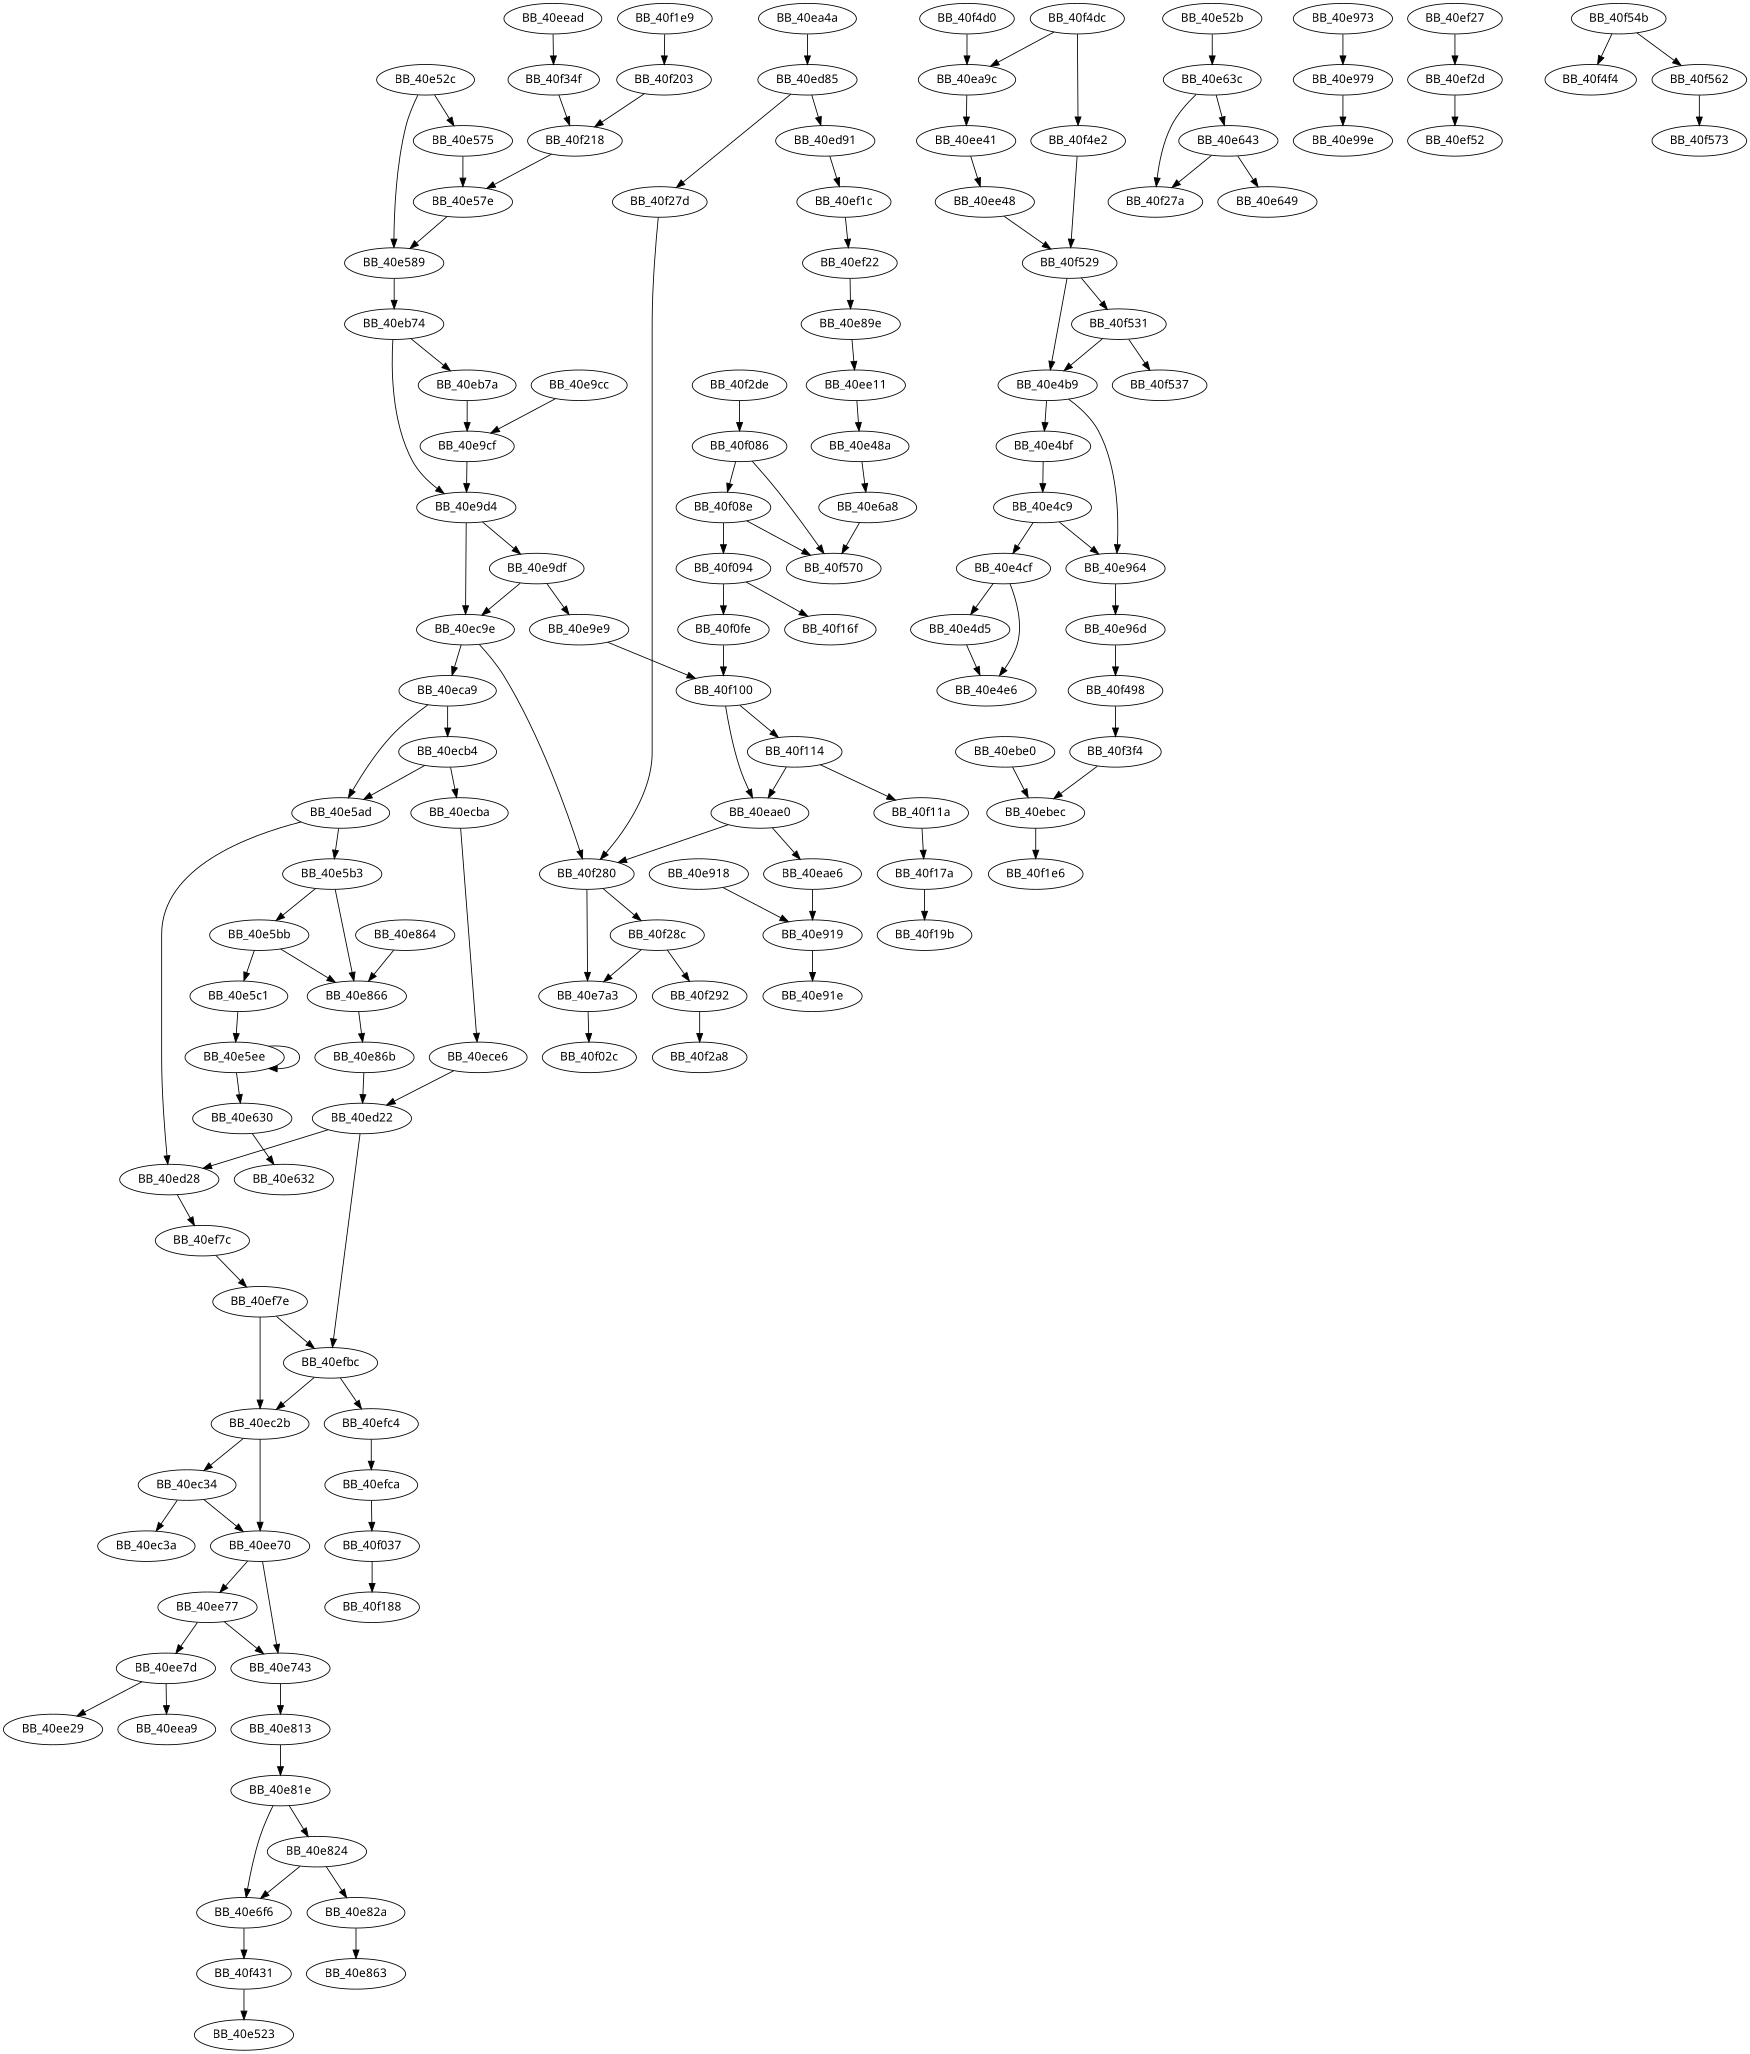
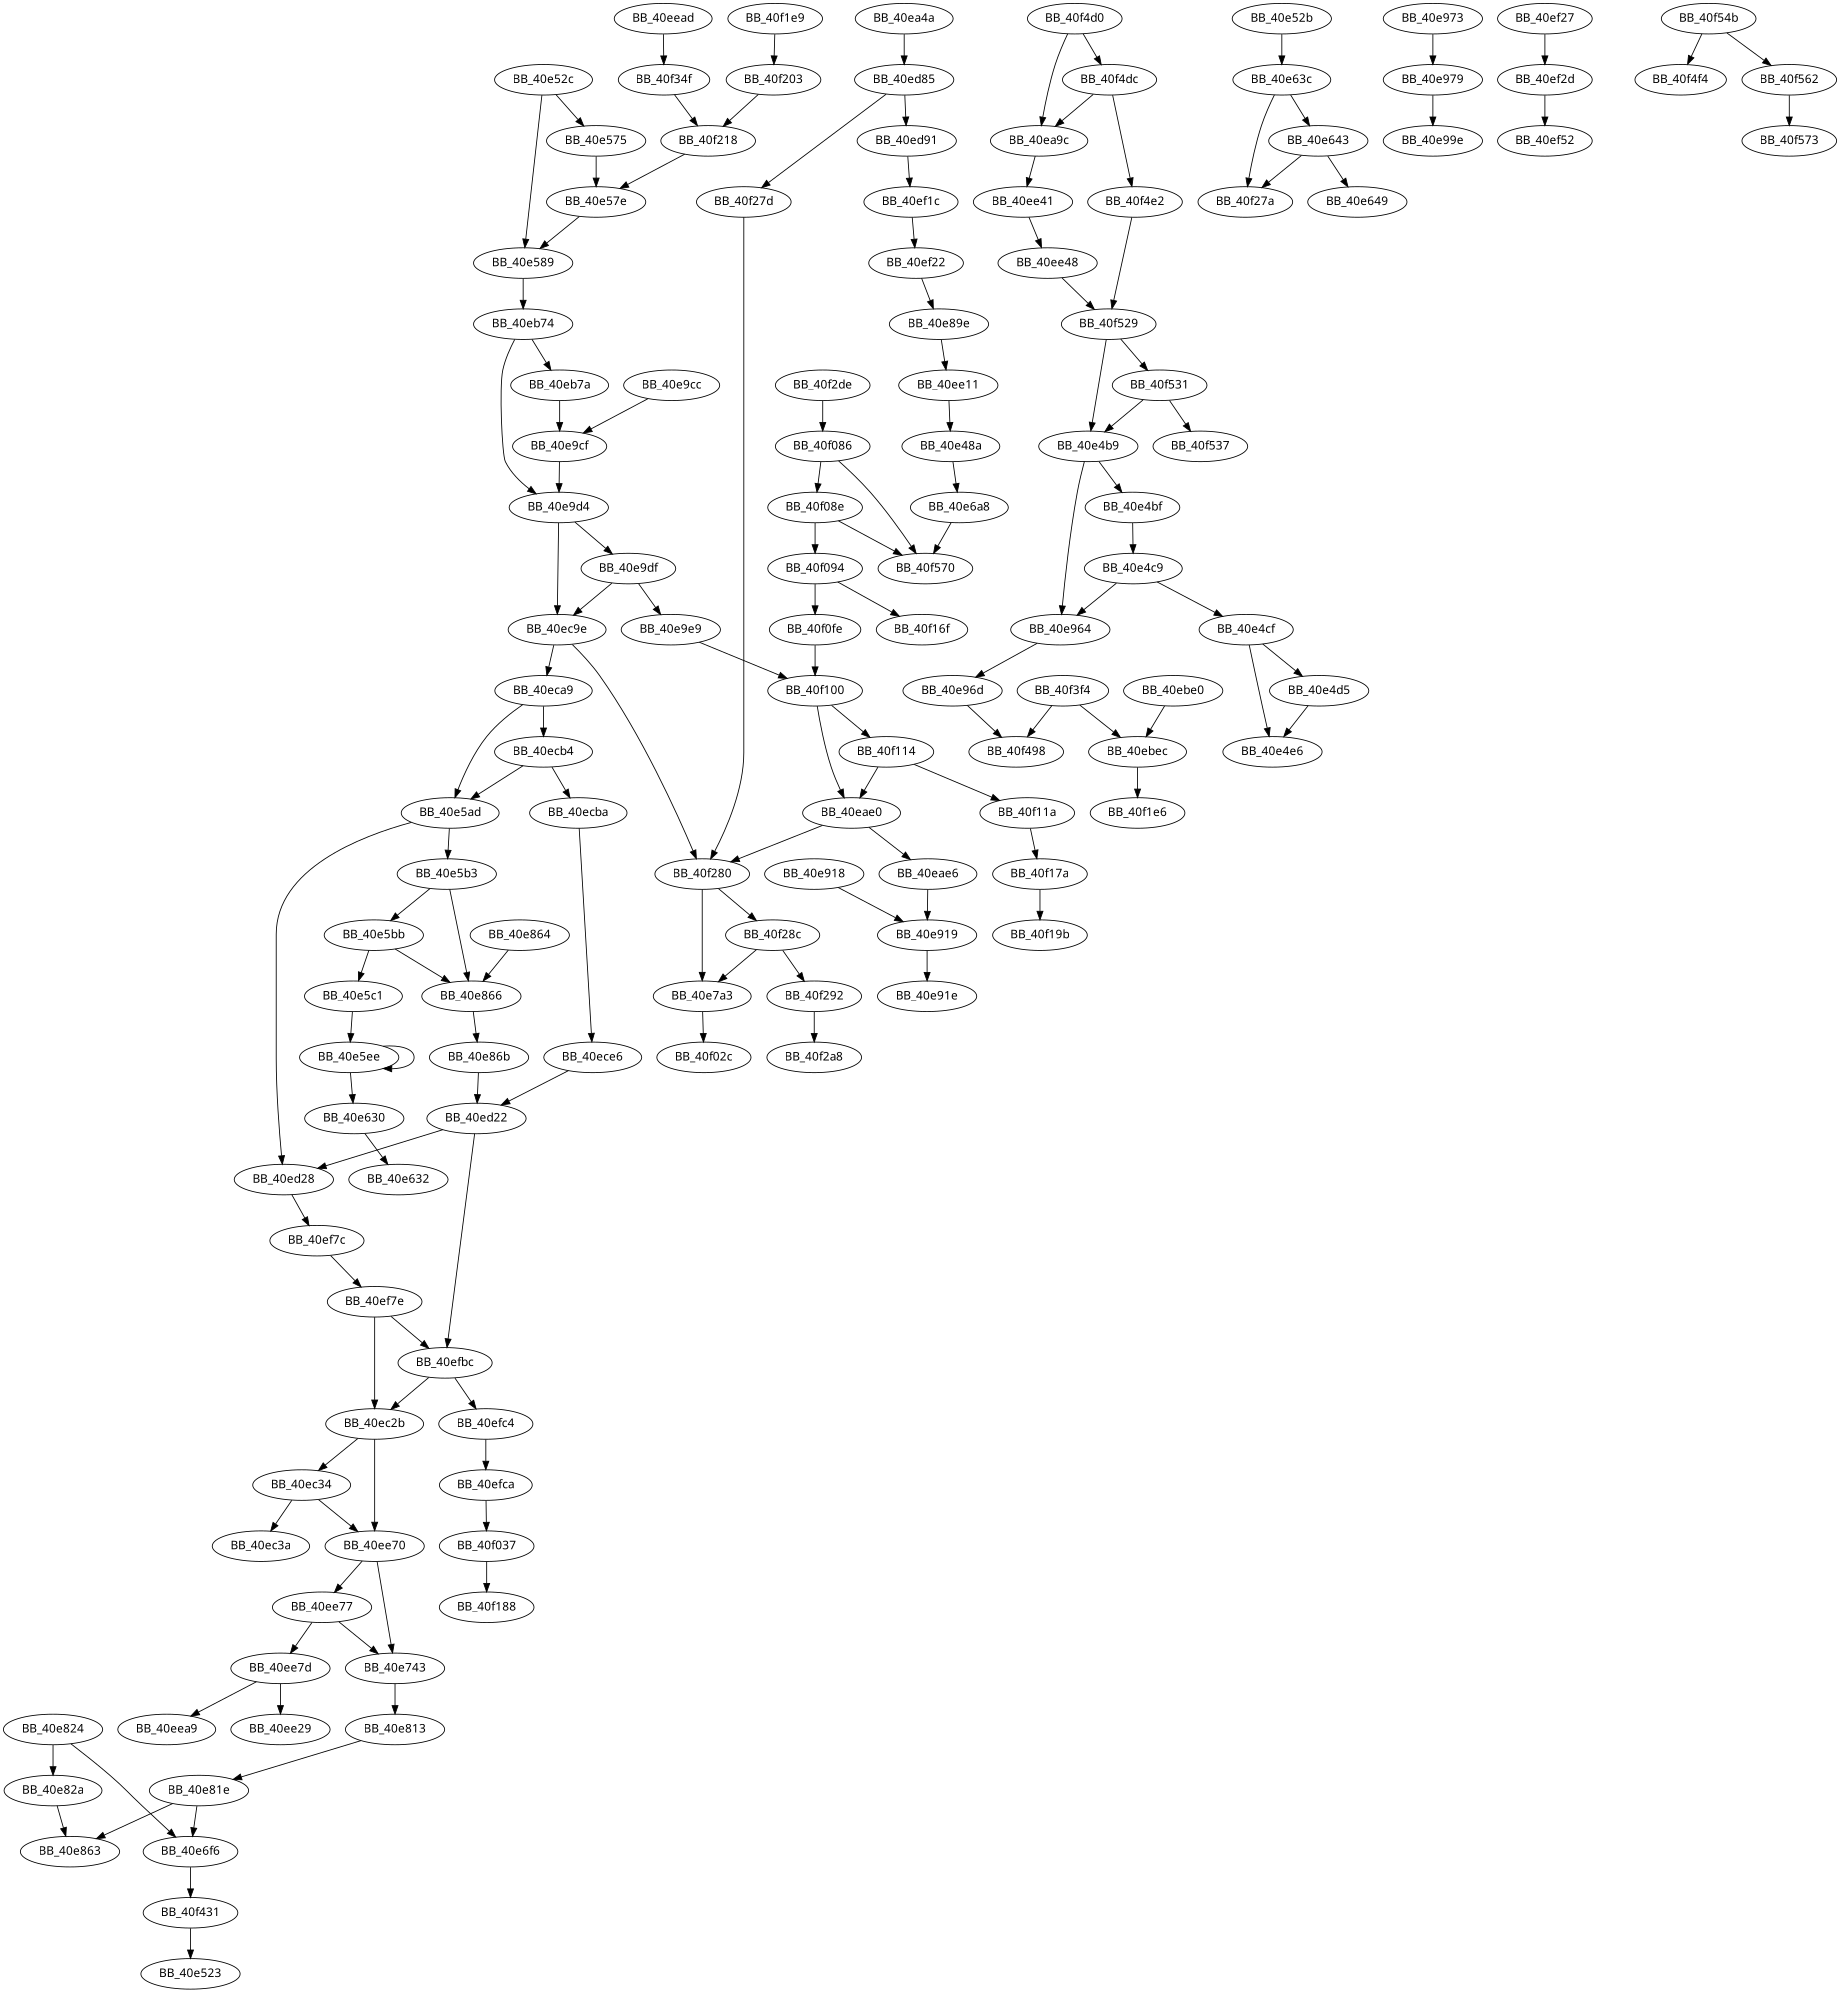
edge "BB_40f4d0" -> "BB_40f4dc": added
edge "BB_40f498" -> "BB_40f3f4": reversed
edge "BB_40e81e" -> "BB_40e824": now "BB_40e81e" -> "BB_40e863"
